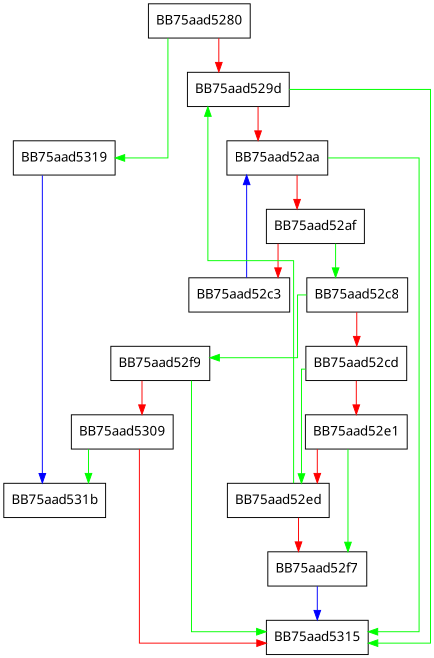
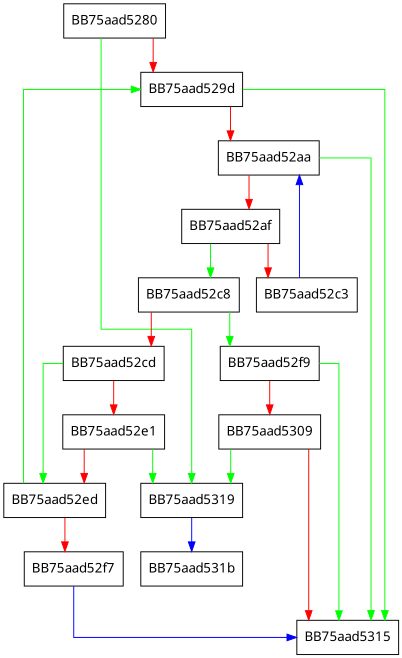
edge "BB75aad5309" -> "BB75aad531b": now "BB75aad5309" -> "BB75aad5319"
edge "BB75aad52e1" -> "BB75aad52f7": now "BB75aad52e1" -> "BB75aad5319"
